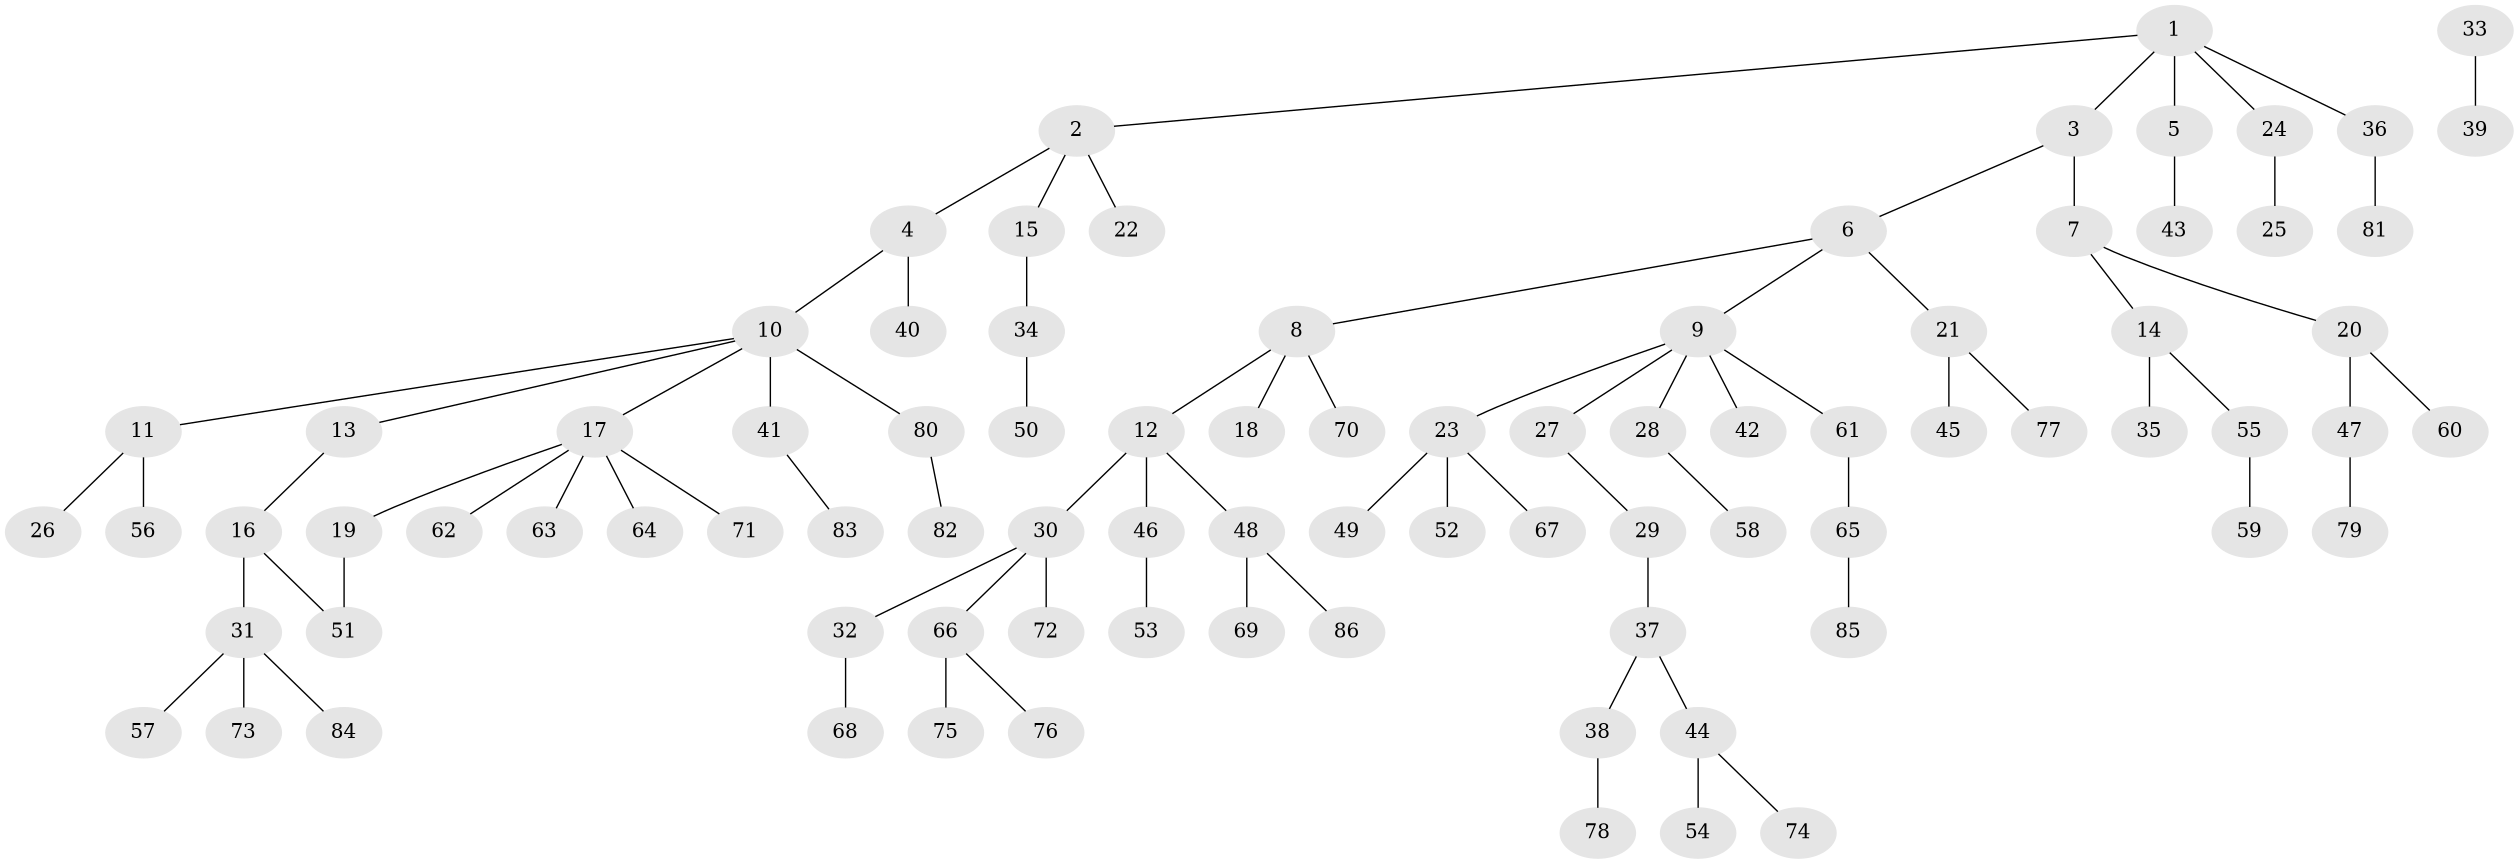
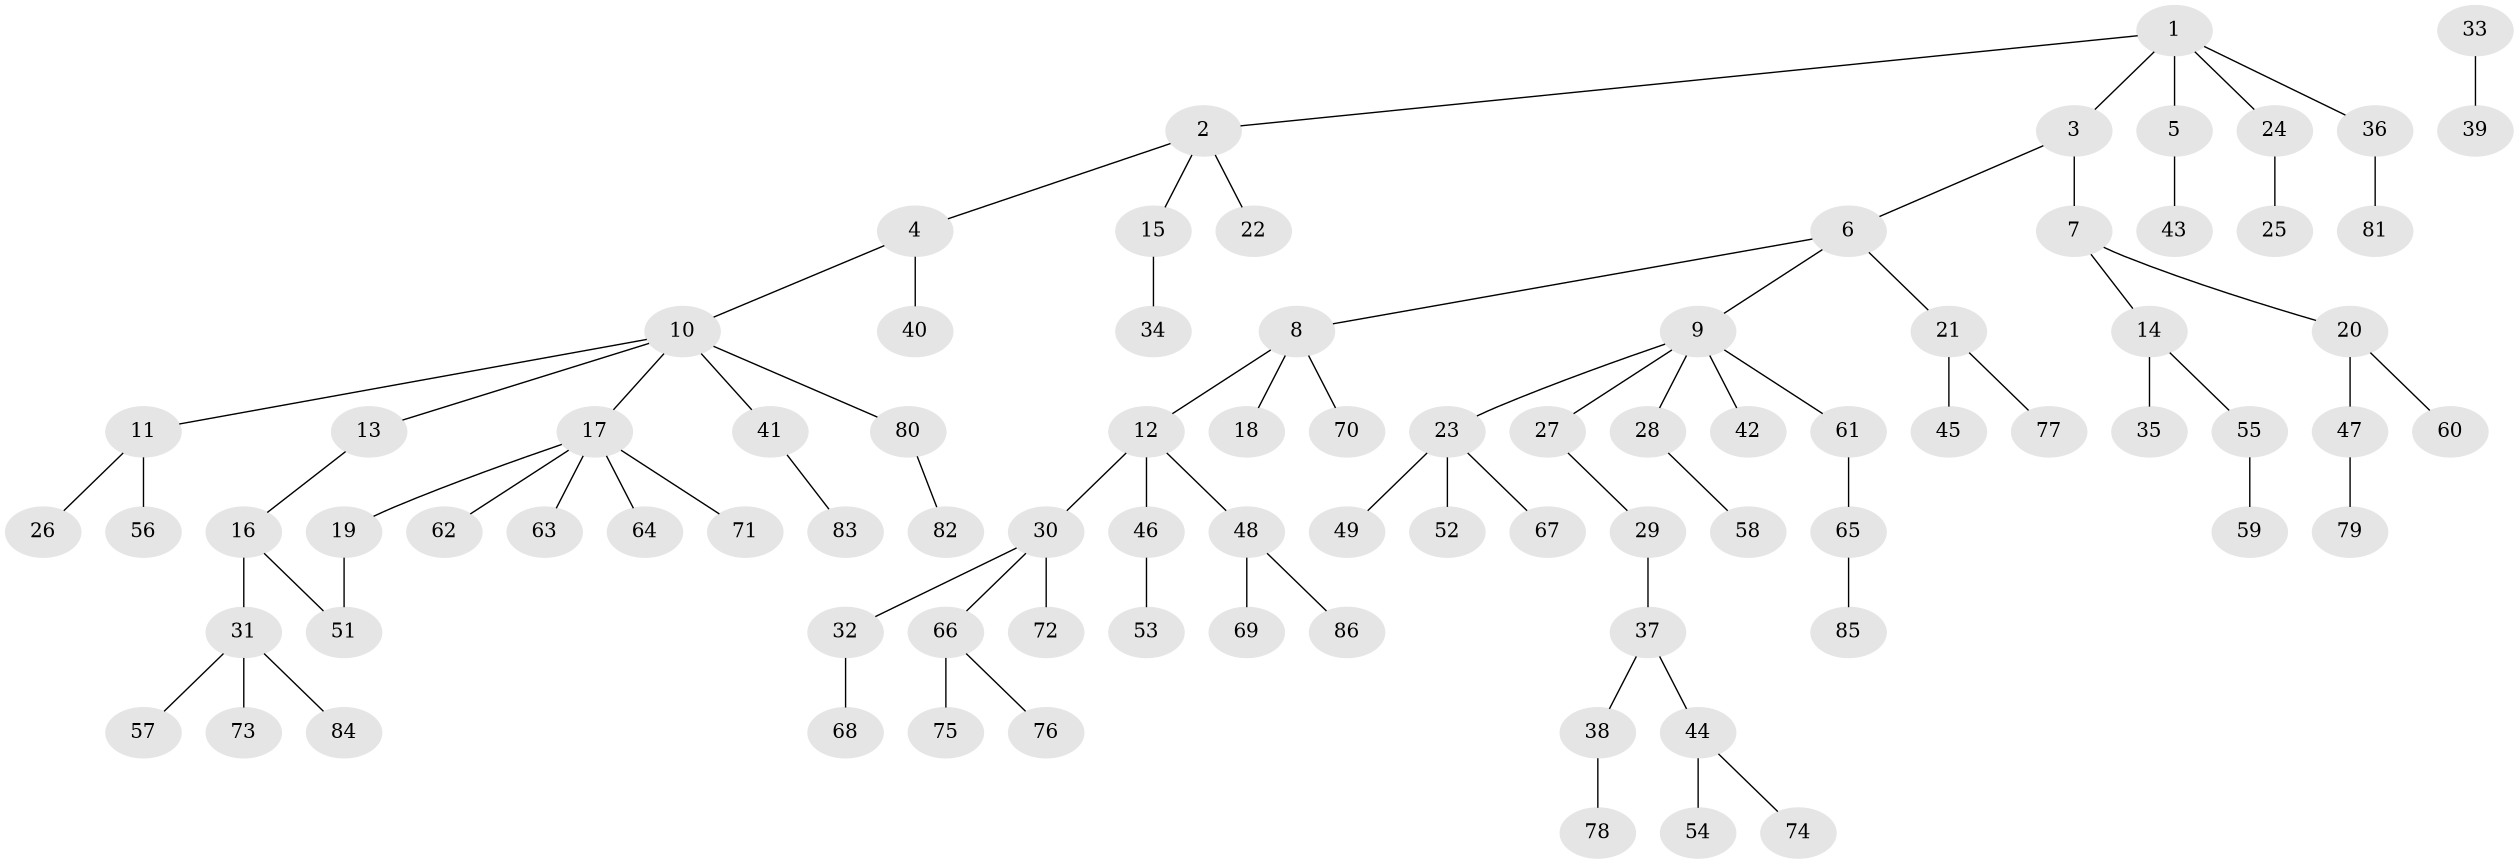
node "50": removed
